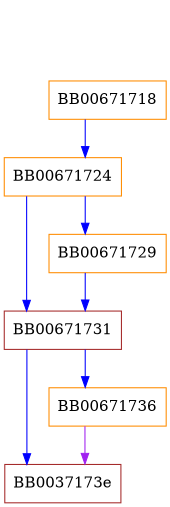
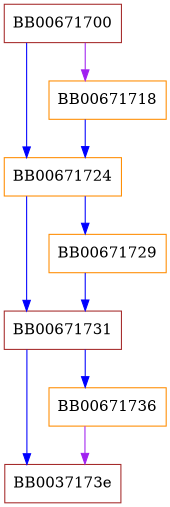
node "BB00671700": added
